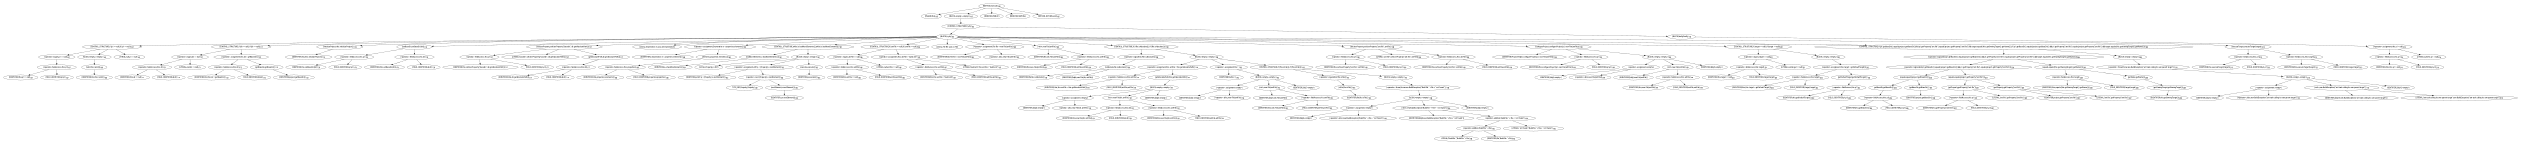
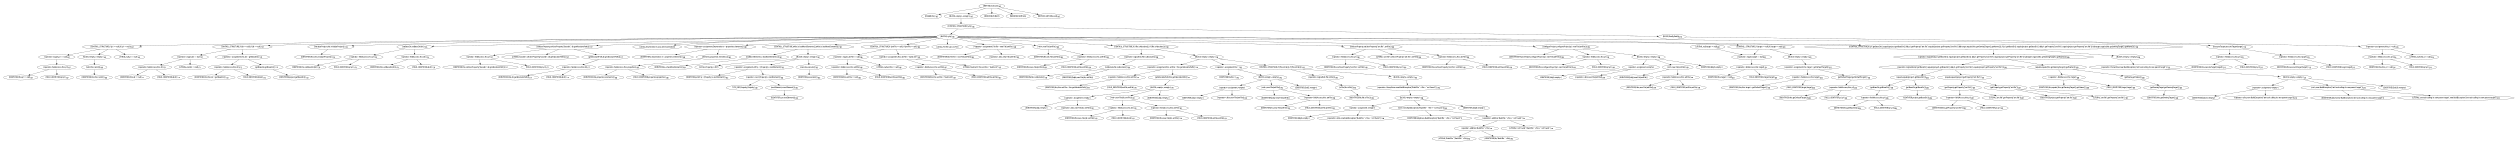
edge "(<operator>.equals,target == null)" -> "(LITERAL,null,target == null)": reversed
